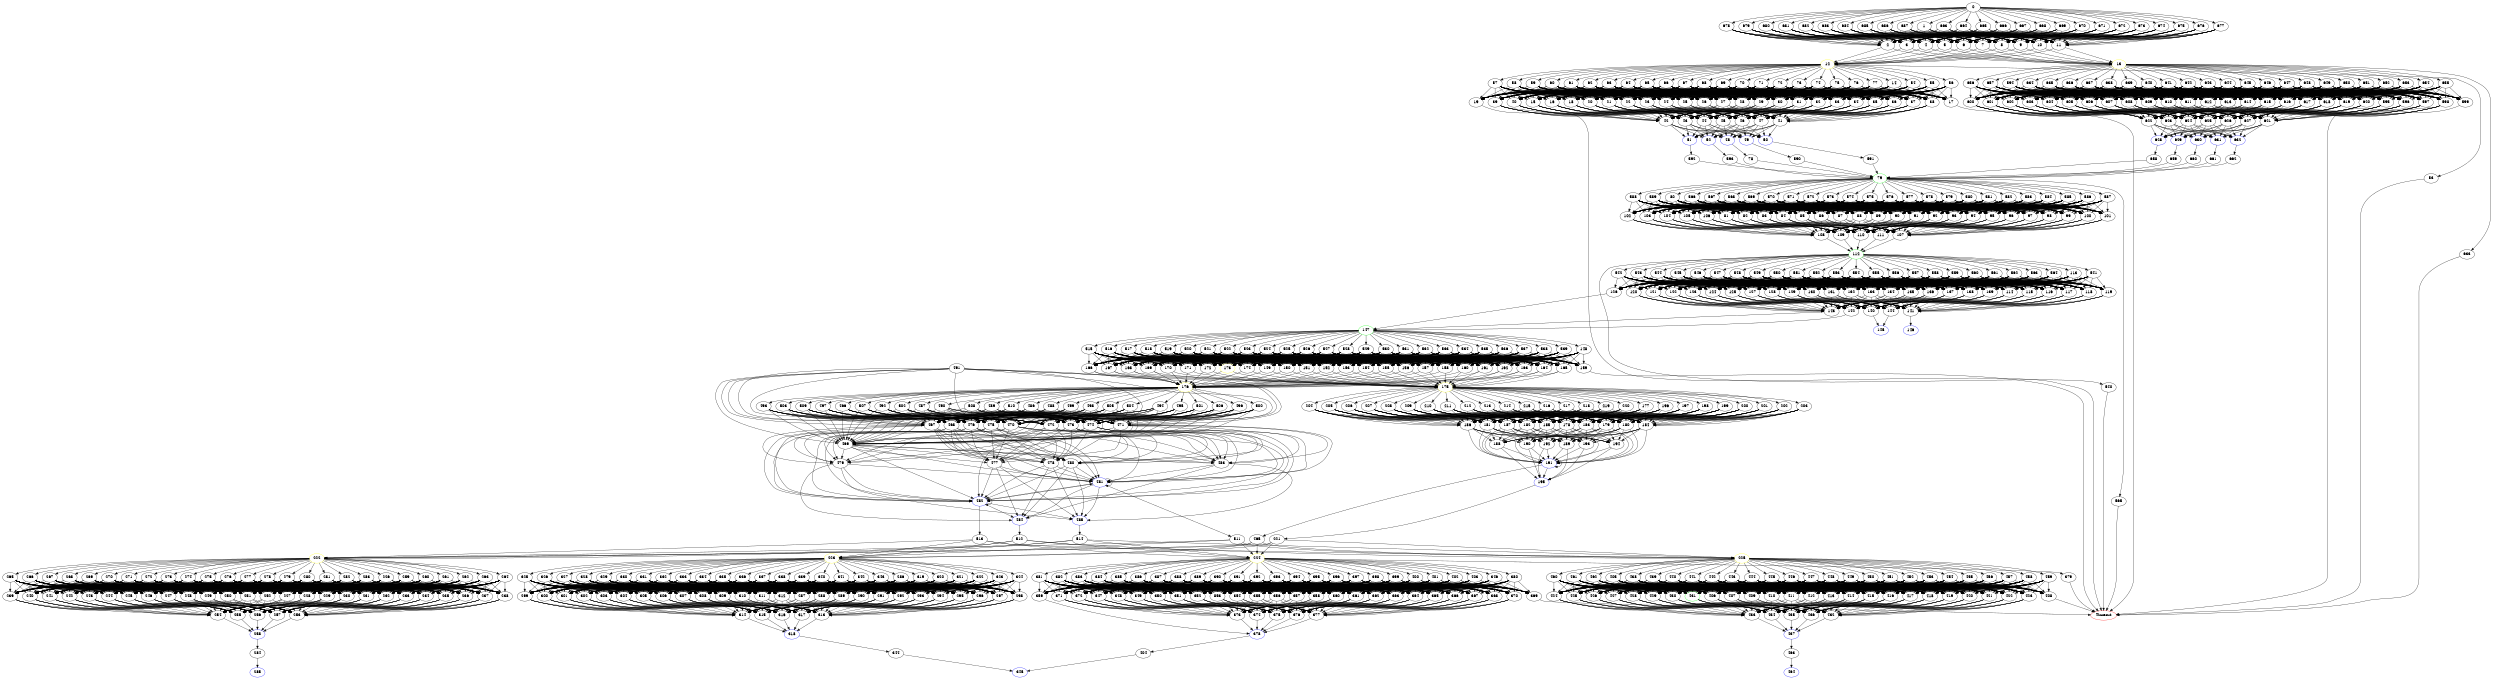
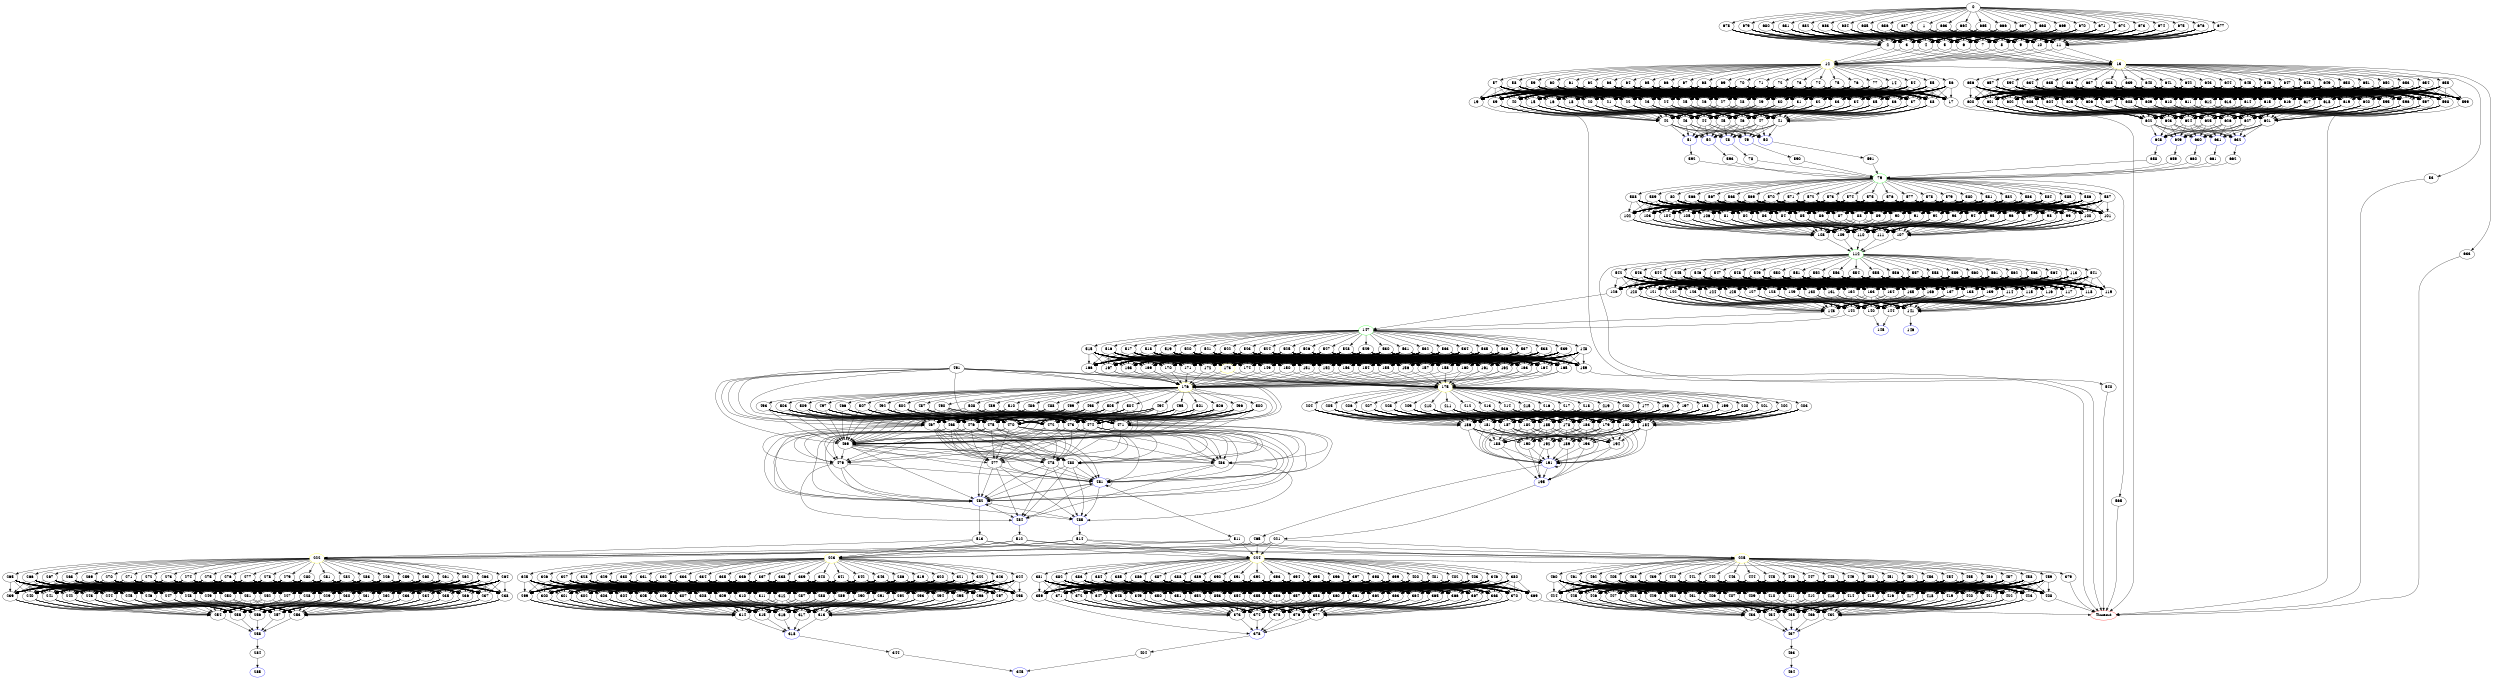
node "431": color green -> black
